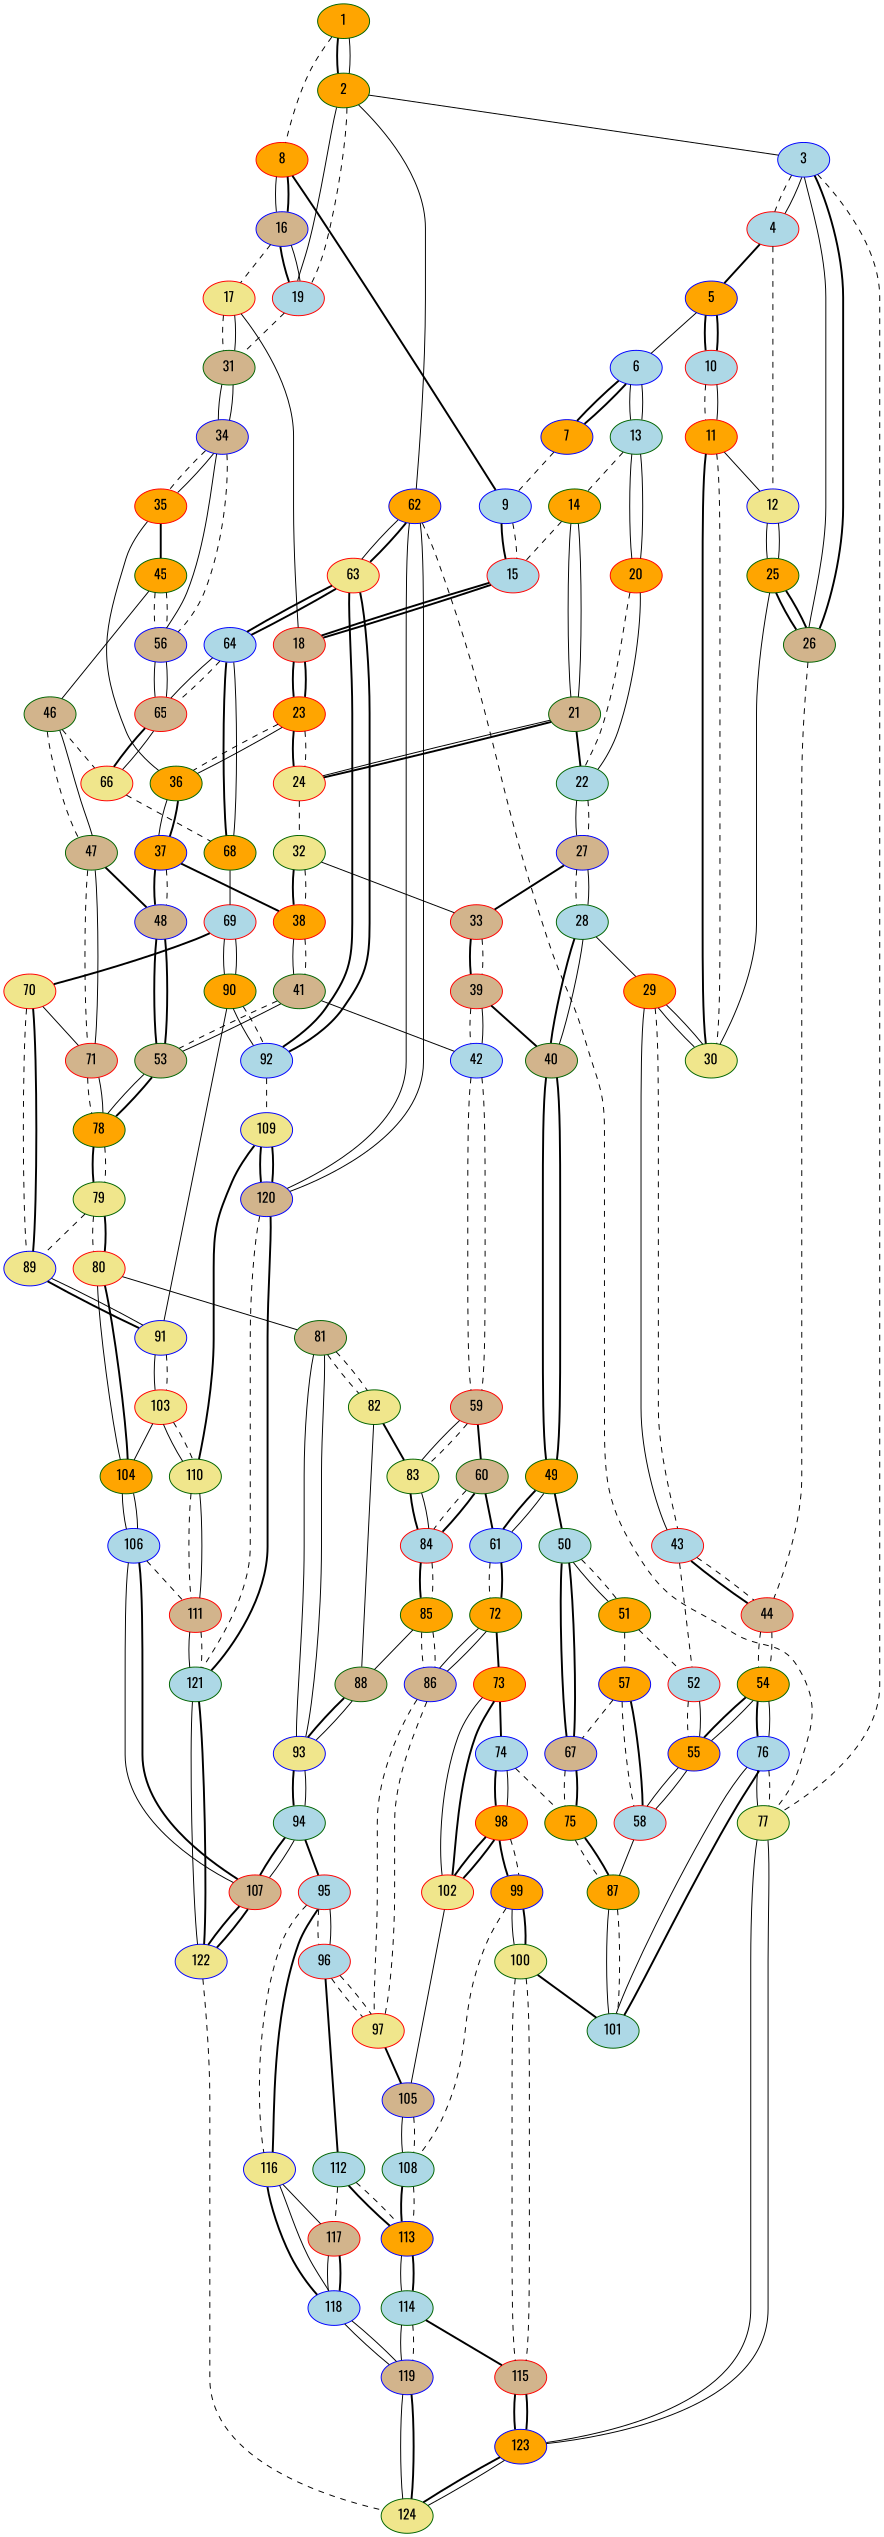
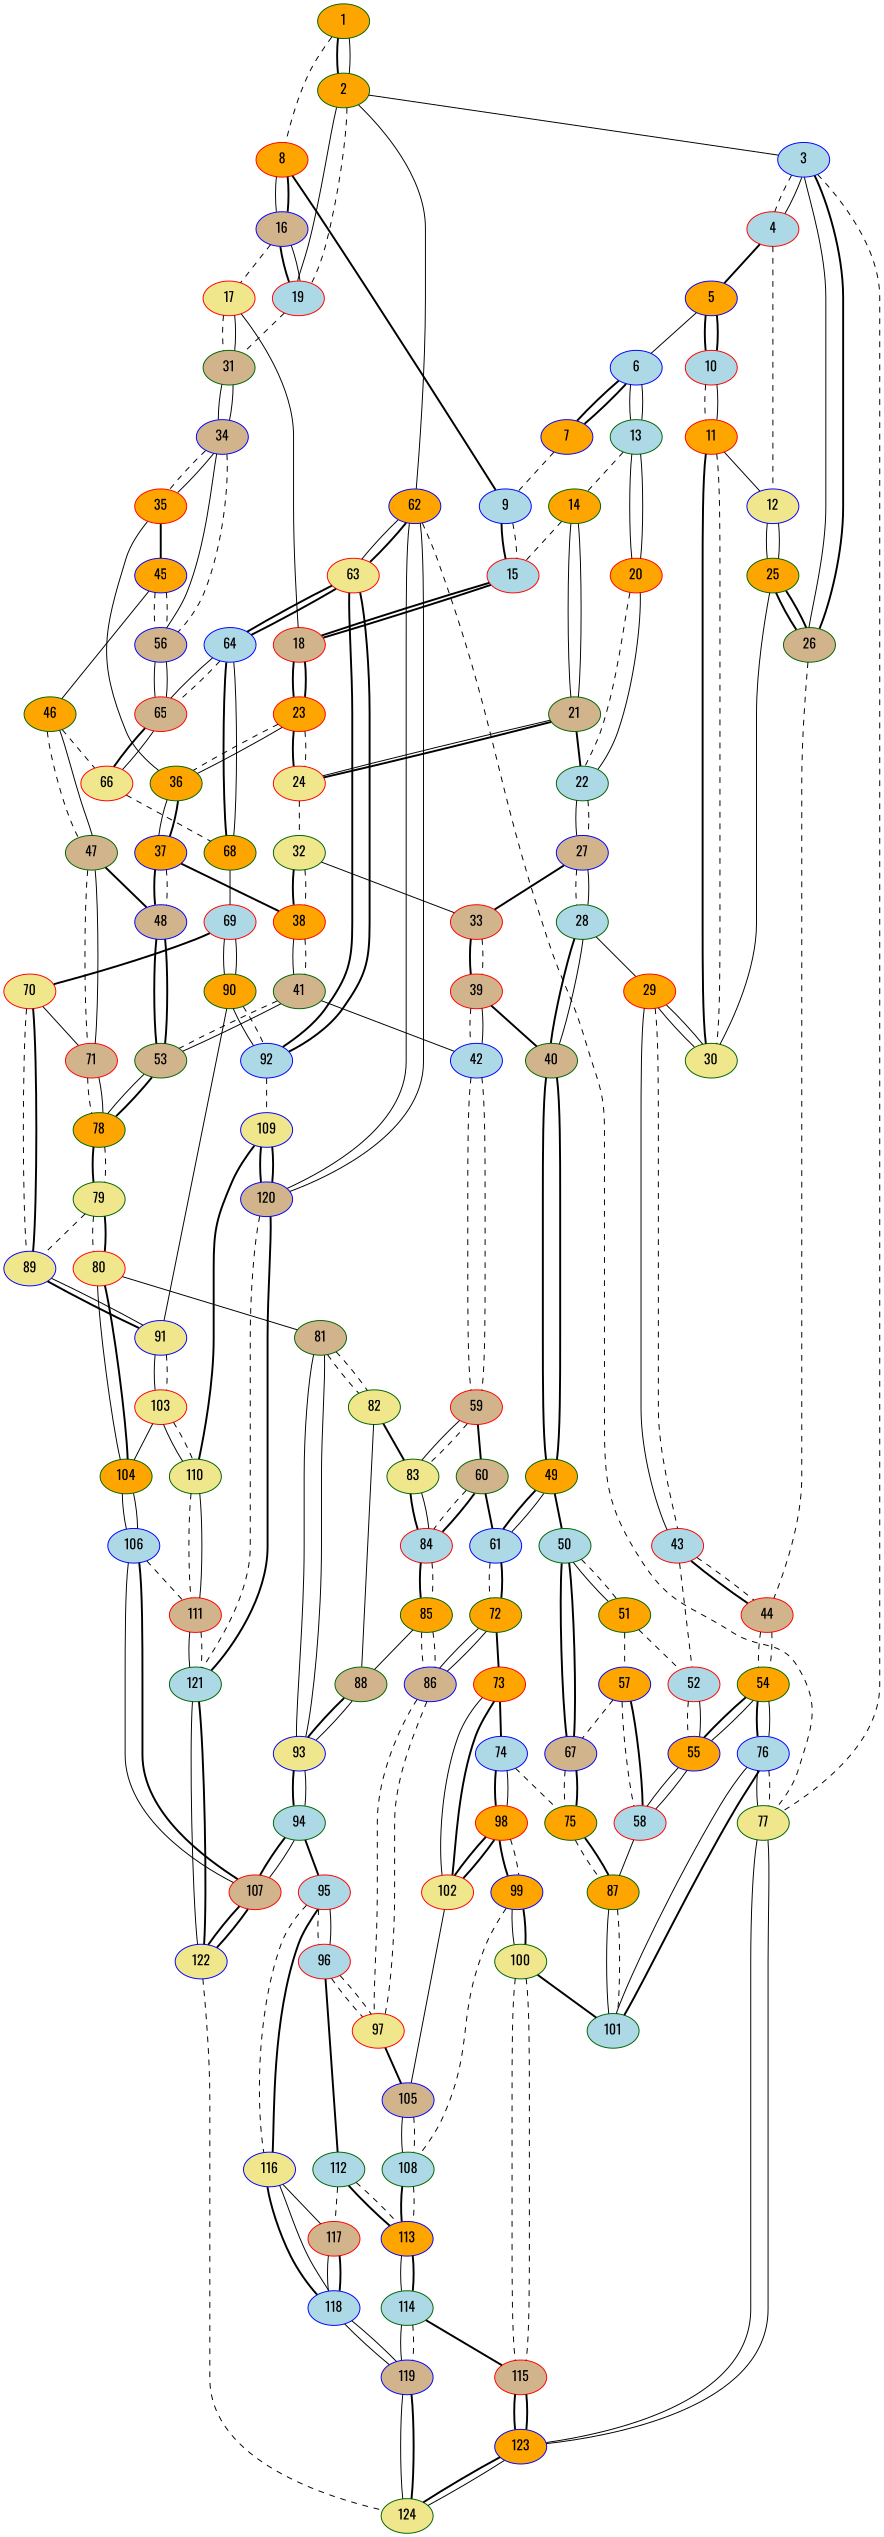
node "45": color darkgreen -> blue
node "46": fillcolor tan -> orange
